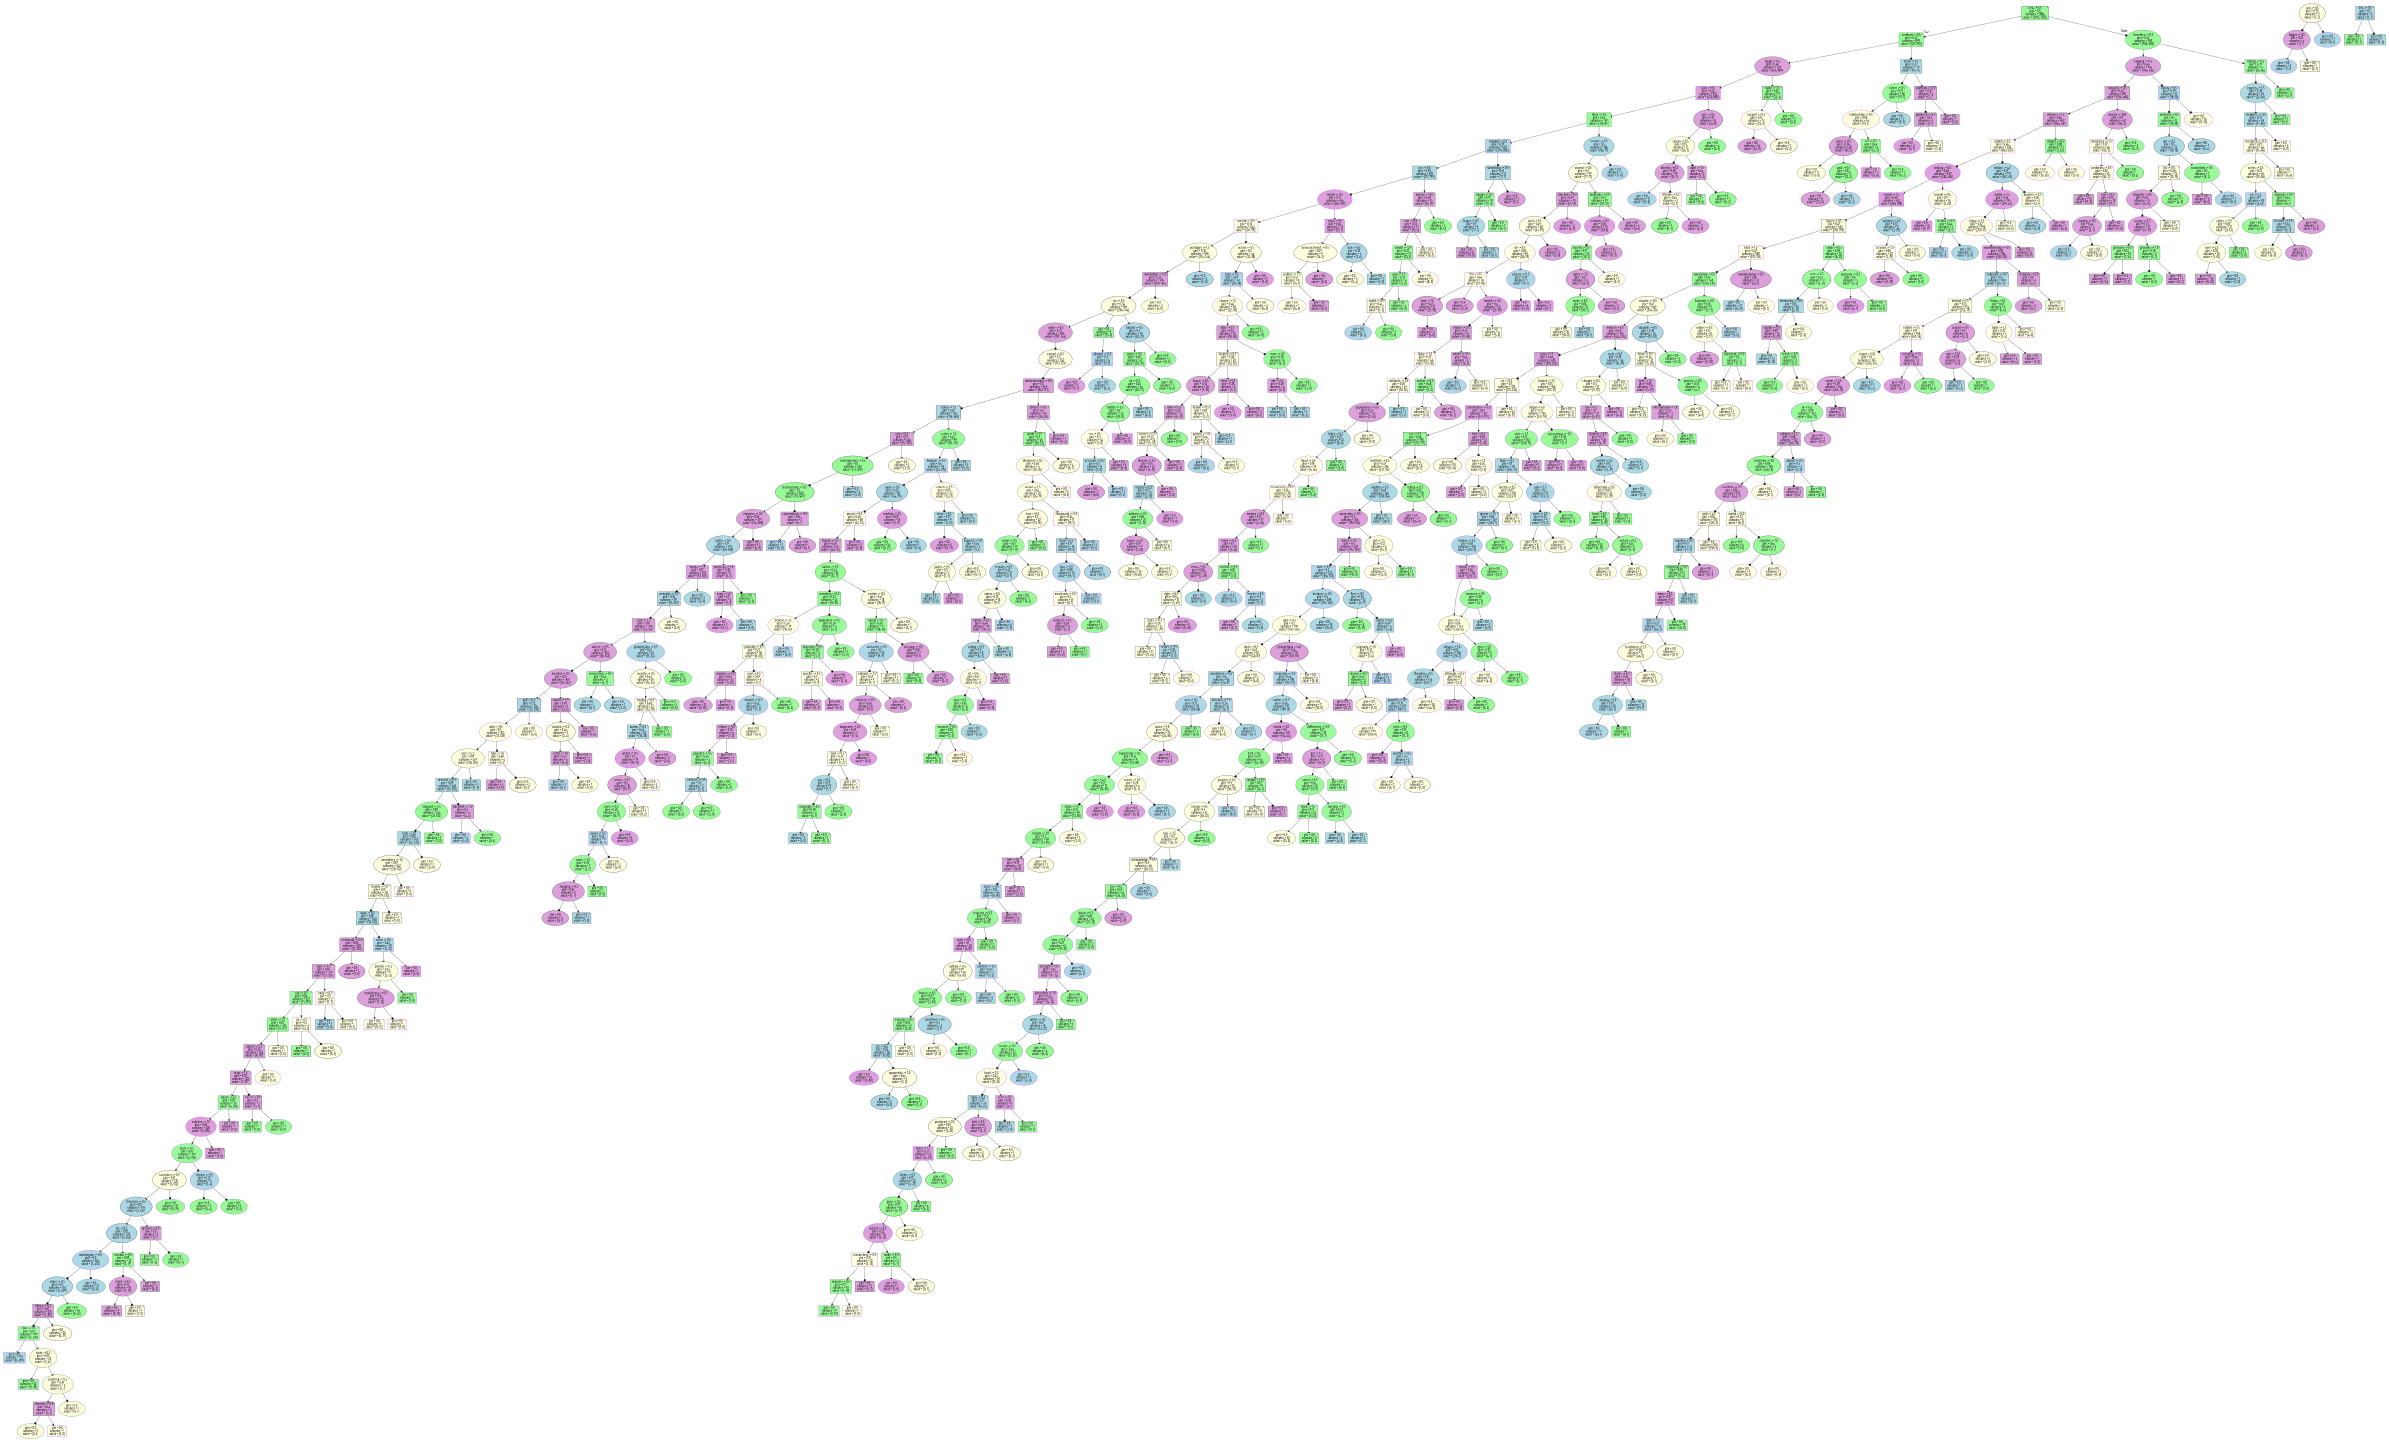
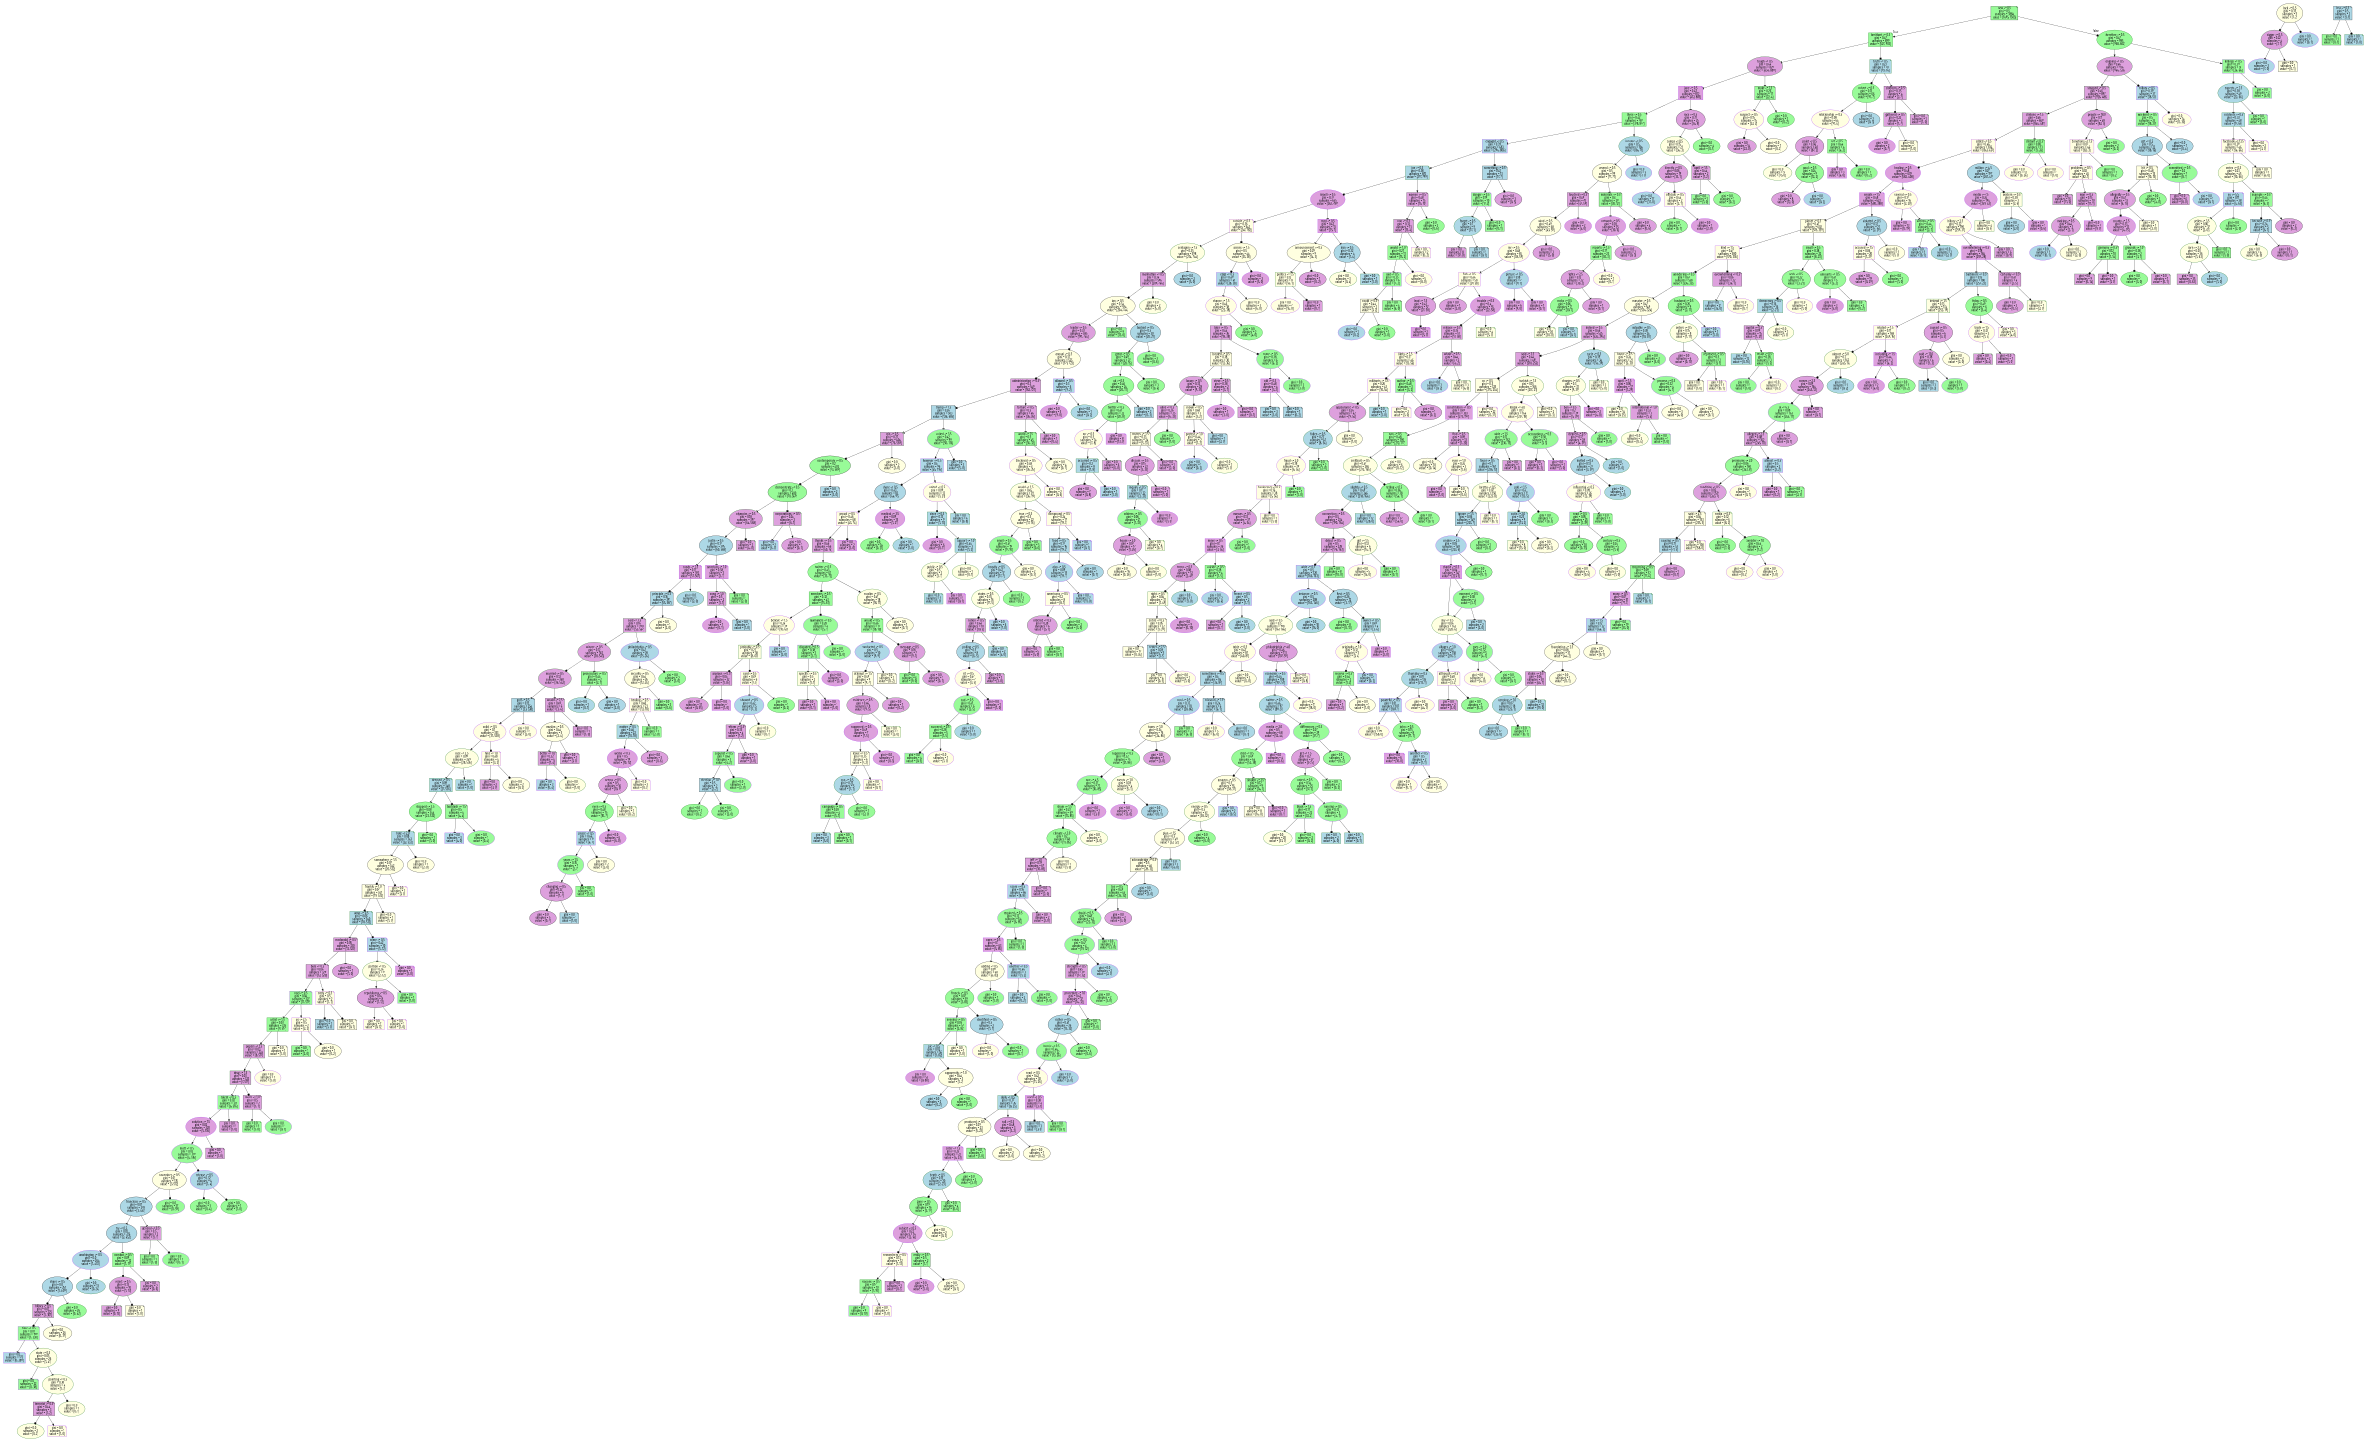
node "overwhelming <= 0.5 gini = 0.06 samples = 22 value = [34, 1]": shape ellipse -> note
edge "gini = 0.0 samples = 9 value = [13, 0]" -> "allowed <= 0.5 gini = 0.3 samples = 6 value = [9, 2]": now "annual <= 0.5 gini = 0.31 samples = 555 value = [171, 723]" -> "allowed <= 0.5 gini = 0.3 samples = 6 value = [9, 2]"
node "backlash <= 1.5 gini = 0.5 samples = 4 value = [4, 4]": fillcolor plum -> palegreen
